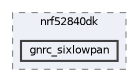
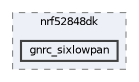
cluster "nrf52840dk": label "nrf52840dk" -> "nrf52848dk"
